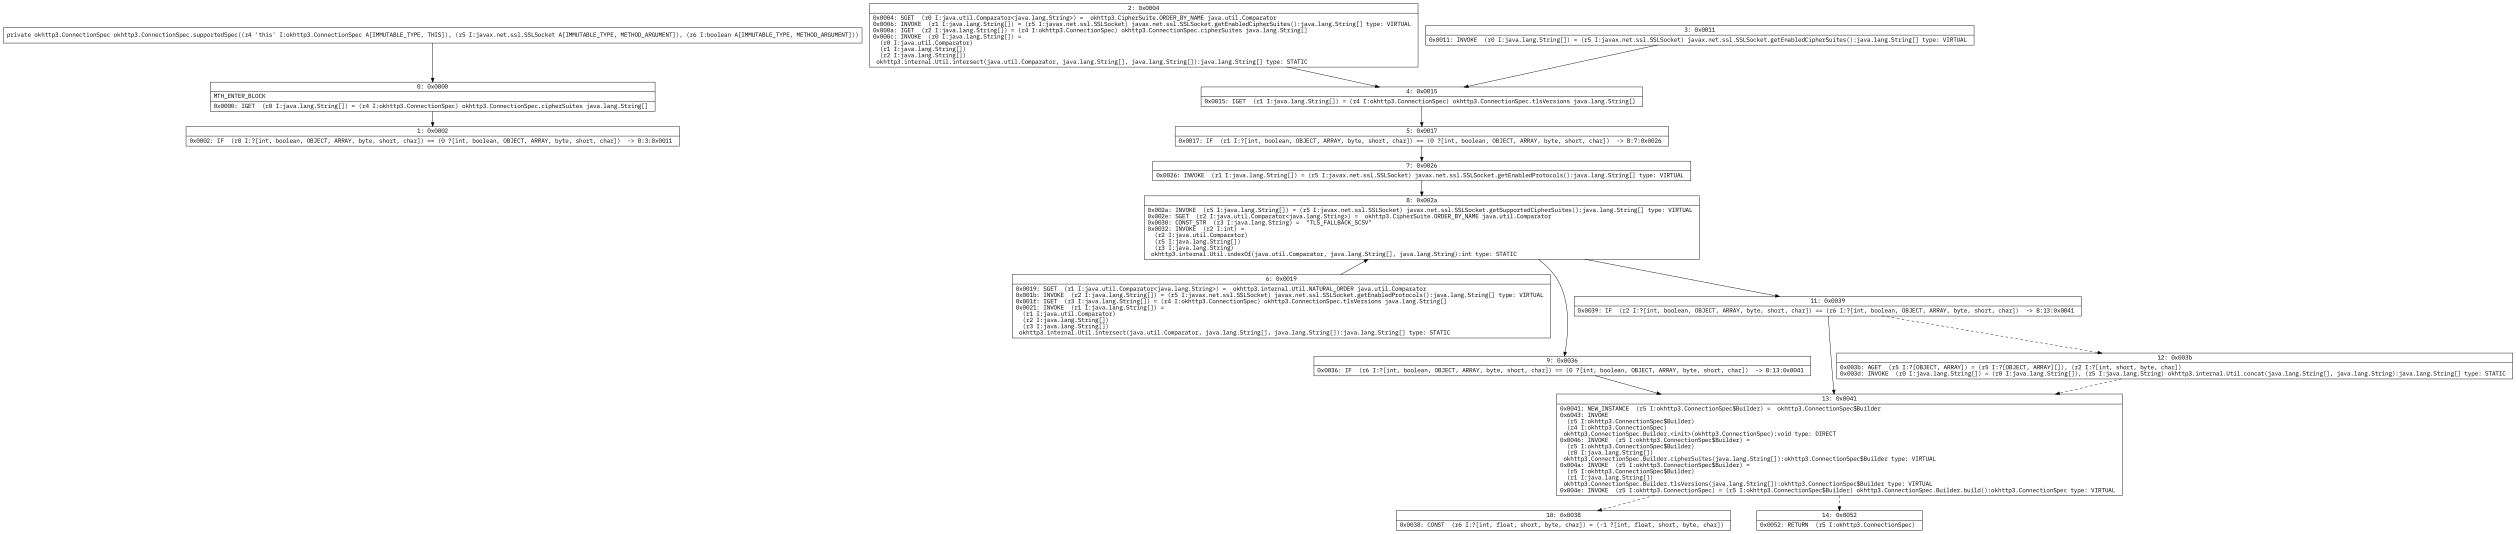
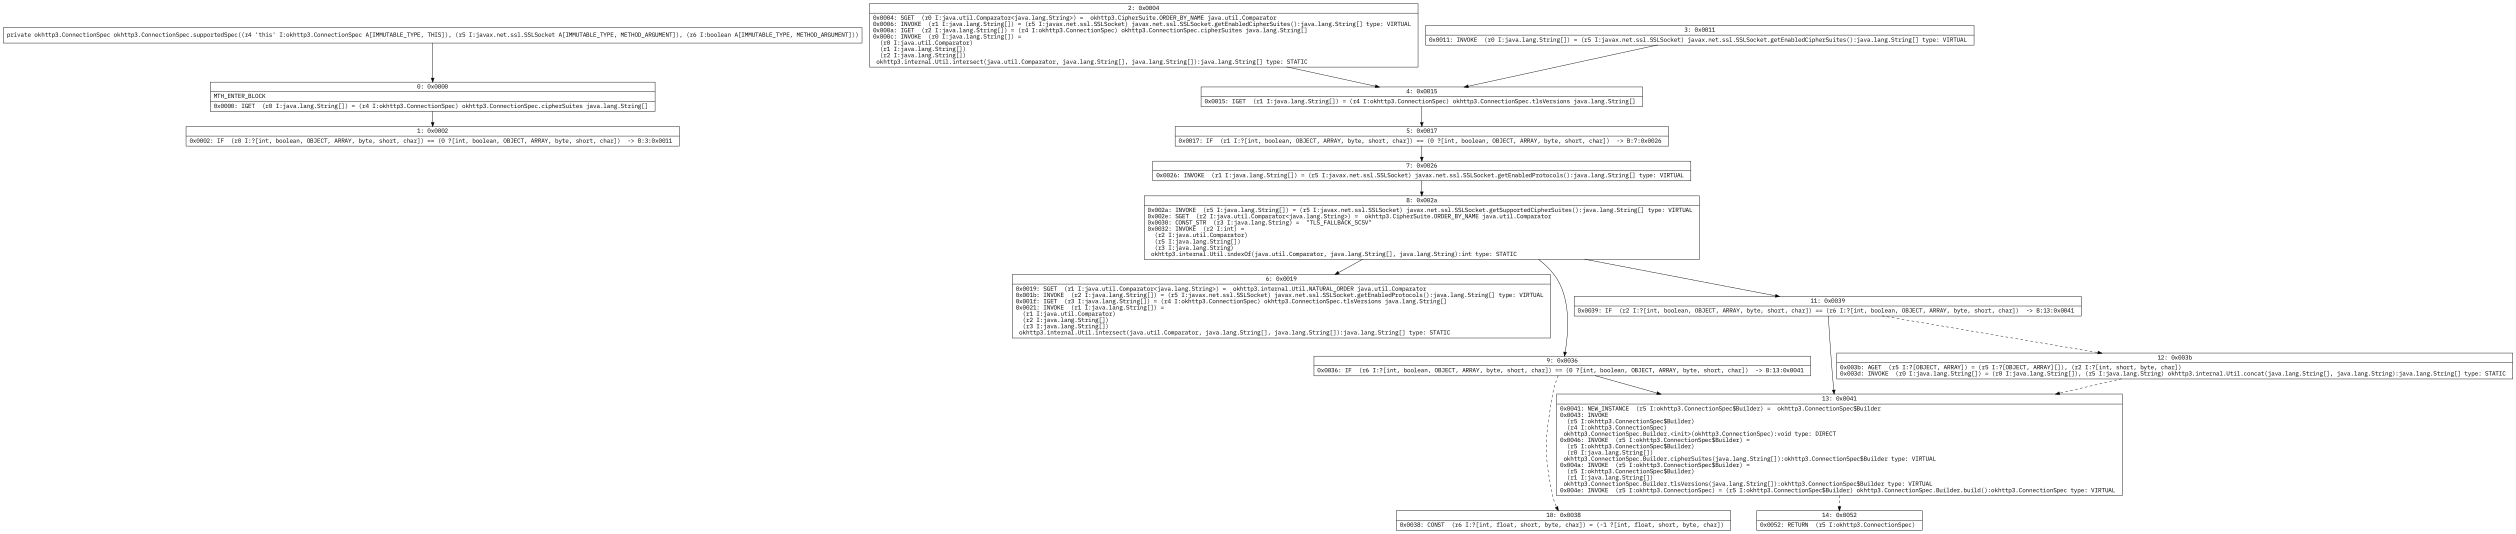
edge "6: 0x0019" -> "8: 0x002a": reversed
node "13: 0x0041": text "0x6043: INVOKE" -> "0x0043: INVOKE"
edge "13: 0x0041" -> "10: 0x0038": now "9: 0x0036" -> "10: 0x0038"
